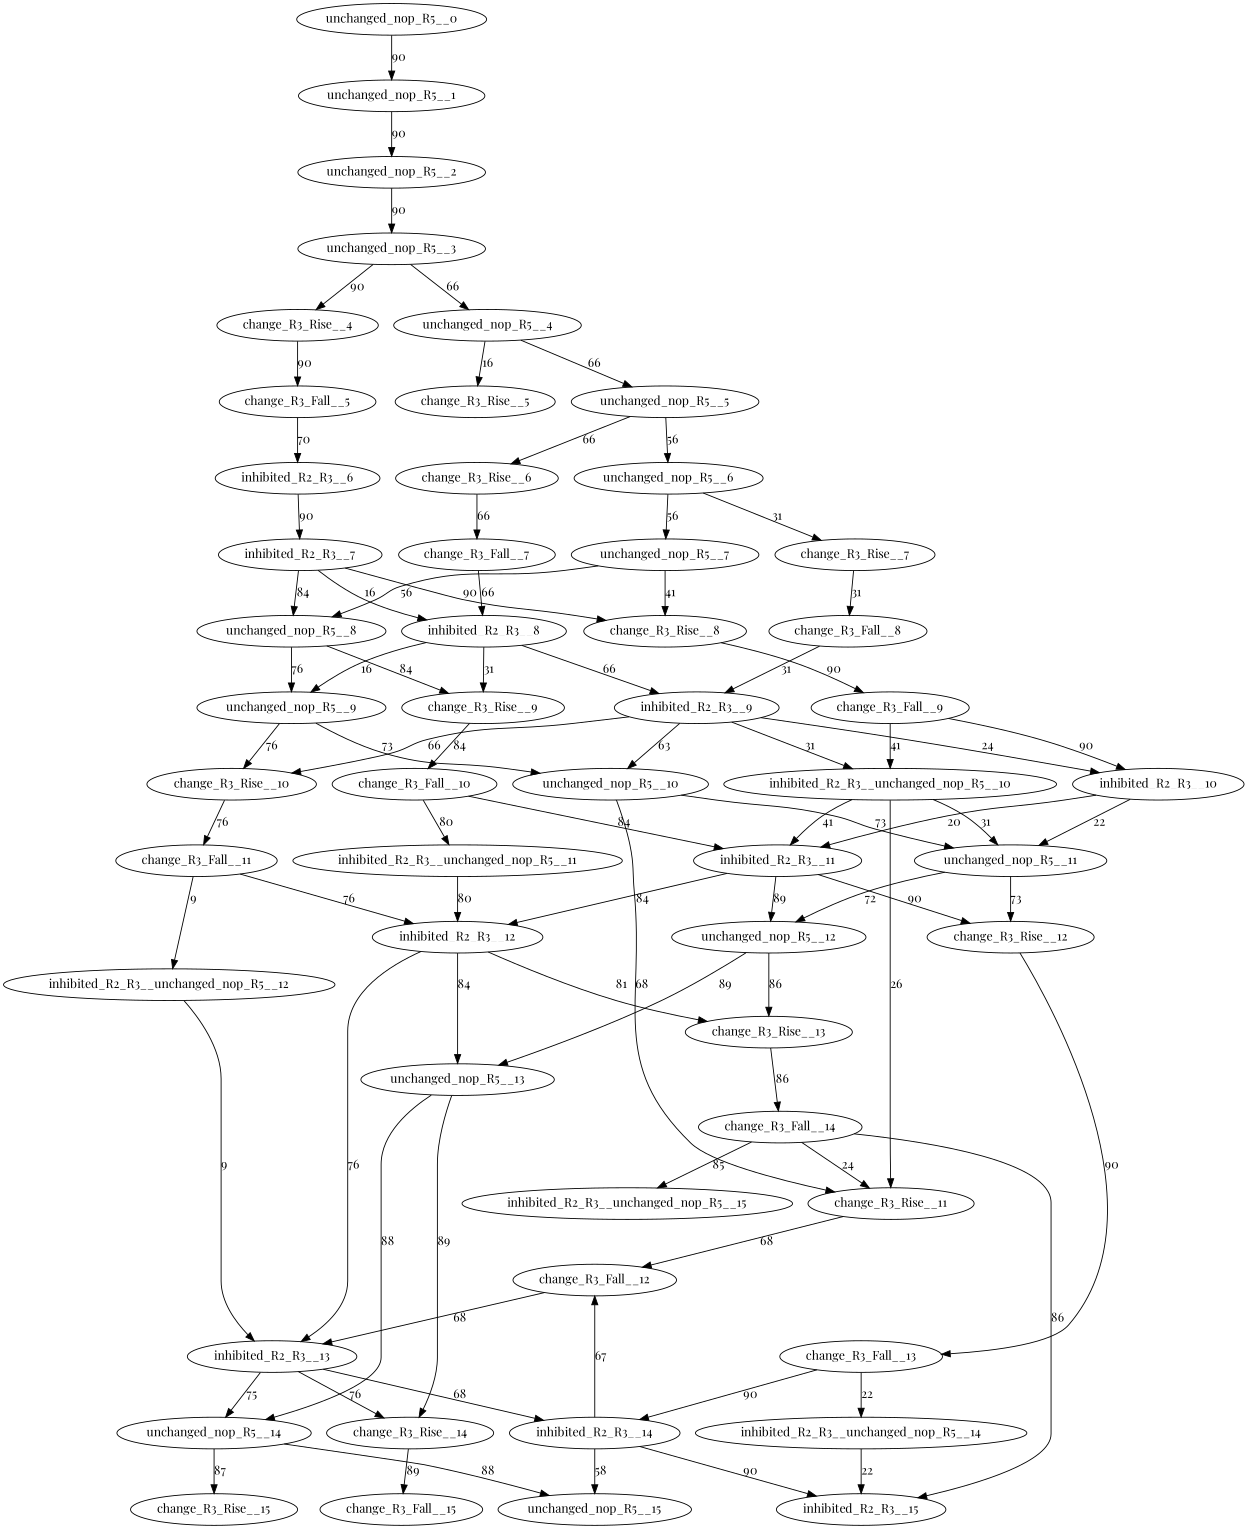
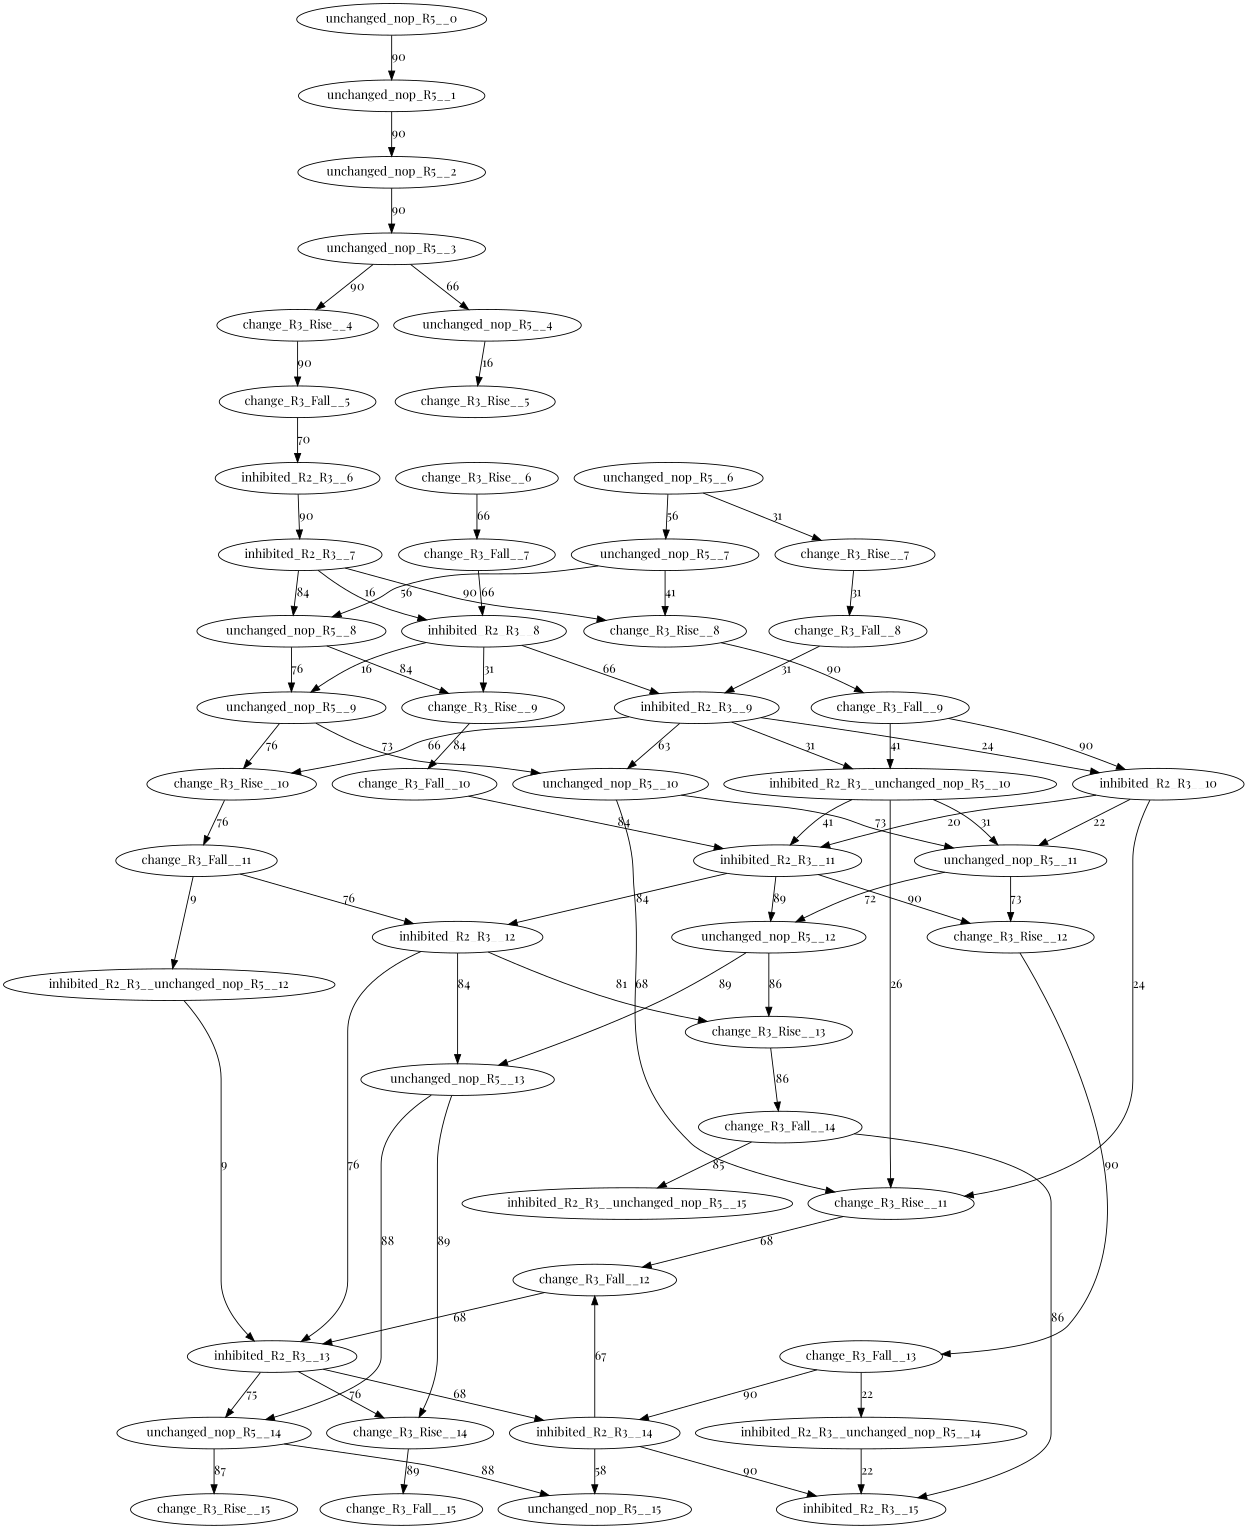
node "unchanged_nop_R5__5": removed
node "inhibited_R2_R3__unchanged_nop_R5__11": removed
edge "change_R3_Fall__14" -> "change_R3_Rise__11": now "inhibited_R2_R3__10" -> "change_R3_Rise__11"
